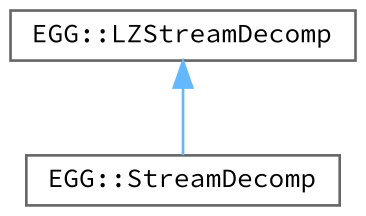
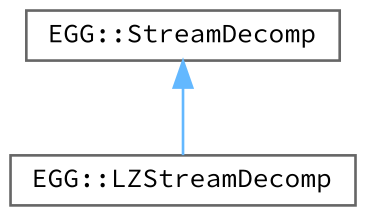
edge "EGG::StreamDecomp" -> "EGG::LZStreamDecomp": reversed
